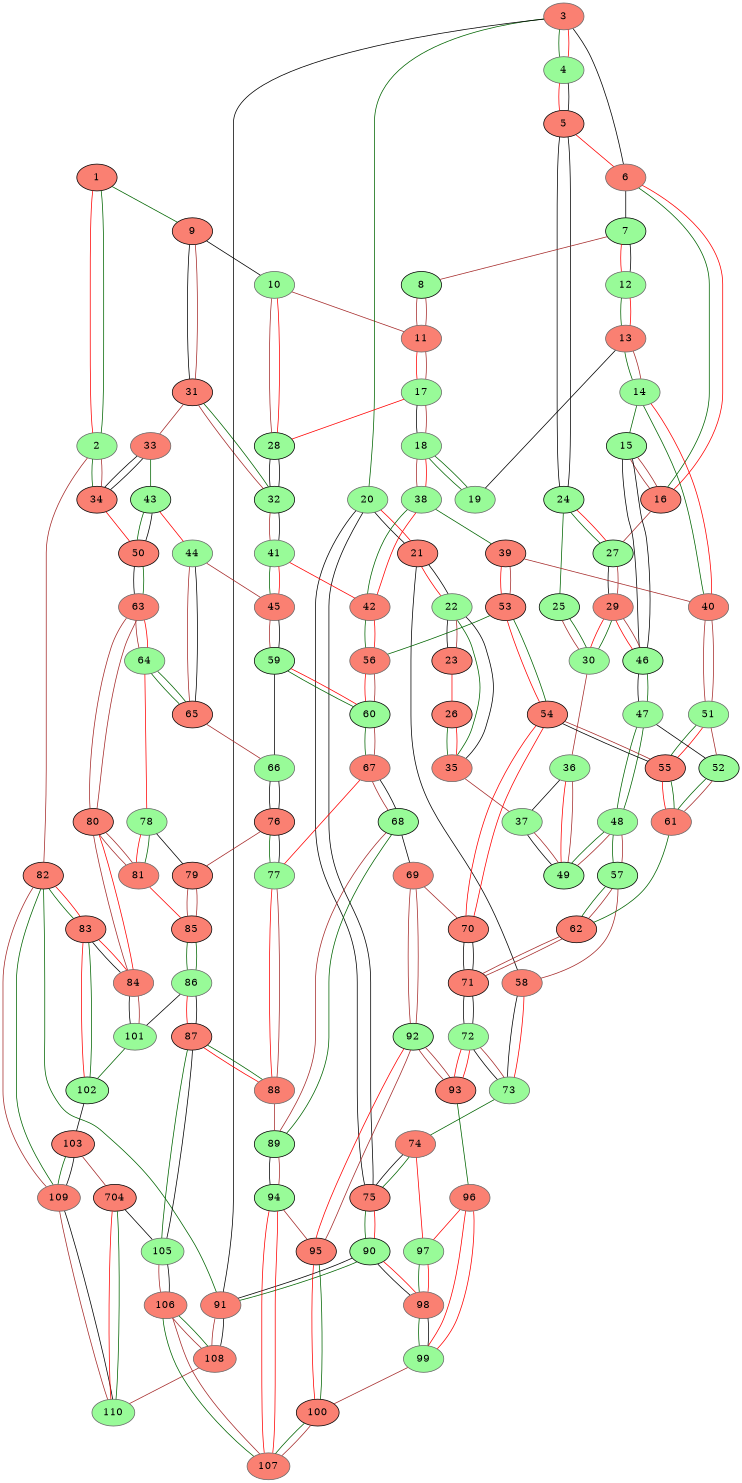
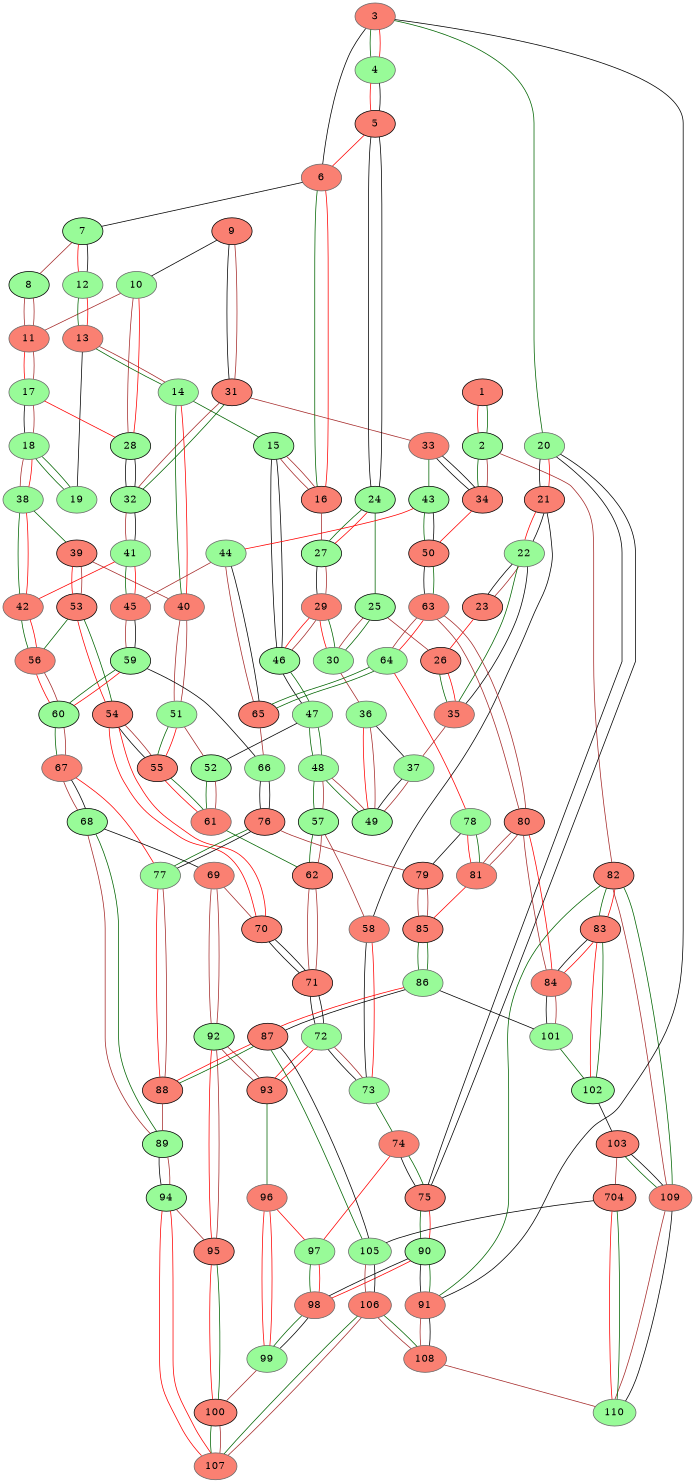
edge "1" -- "9": removed
node "2": color gray40 -> black
edge "25" -- "26": added
node "88": color gray40 -> black
